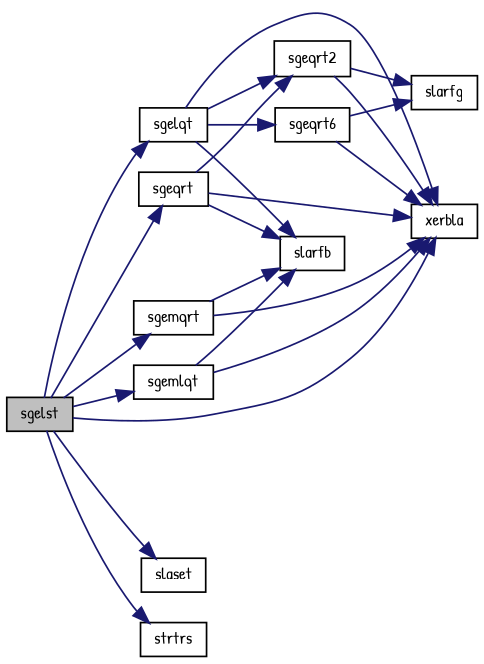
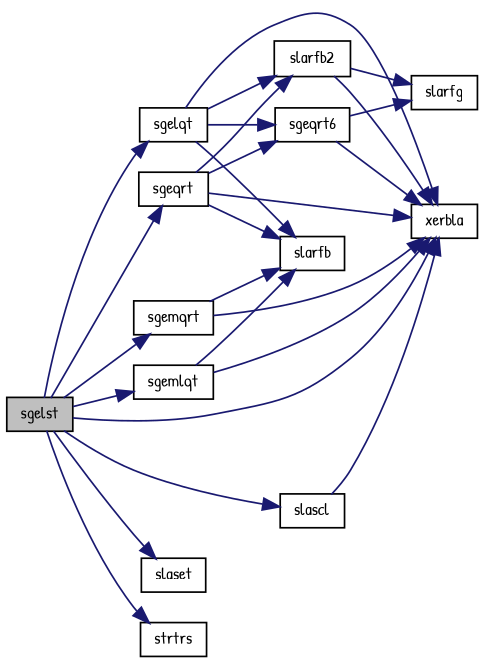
node "sgeqrt2": label "sgeqrt2" -> "slarfb2"
edge "sgeqrt" -> "sgeqrt6": added
node "slascl": added
